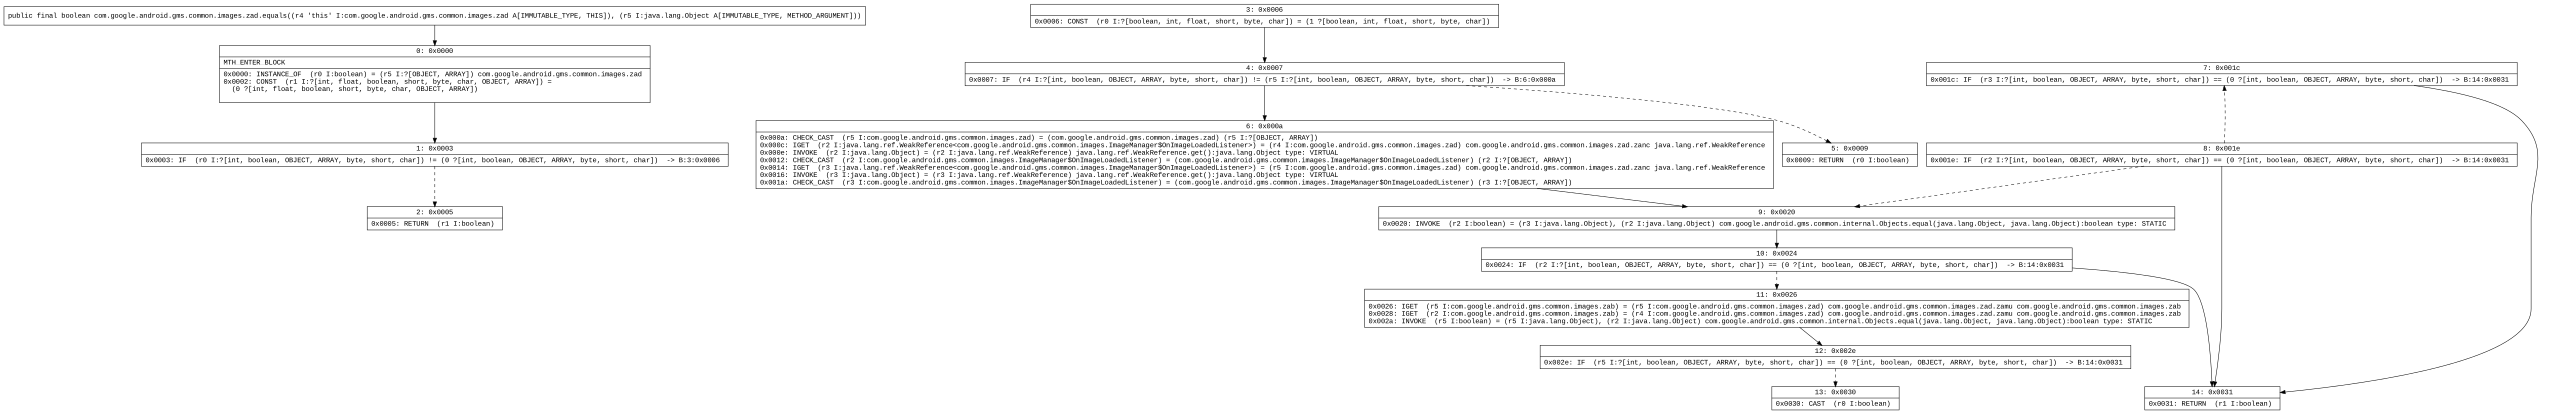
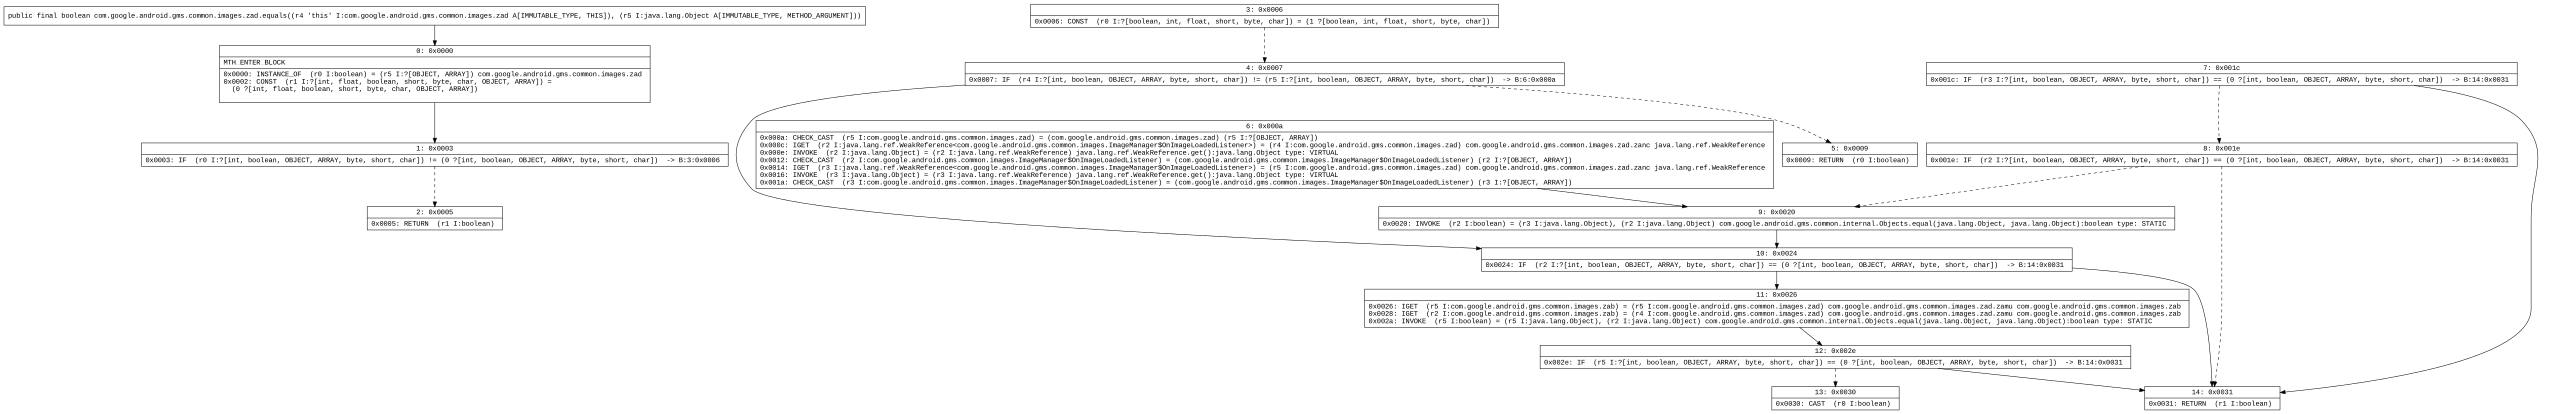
edge "3: 0x0006" -> "4: 0x0007": style solid -> dashed
edge "4: 0x0007" -> "6: 0x000a": now "4: 0x0007" -> "10: 0x0024"
edge "8: 0x001e" -> "7: 0x001c": reversed
edge "8: 0x001e" -> "14: 0x0031": style solid -> dashed
edge "10: 0x0024" -> "11: 0x0026": style dashed -> solid
edge "12: 0x002e" -> "14: 0x0031": added
